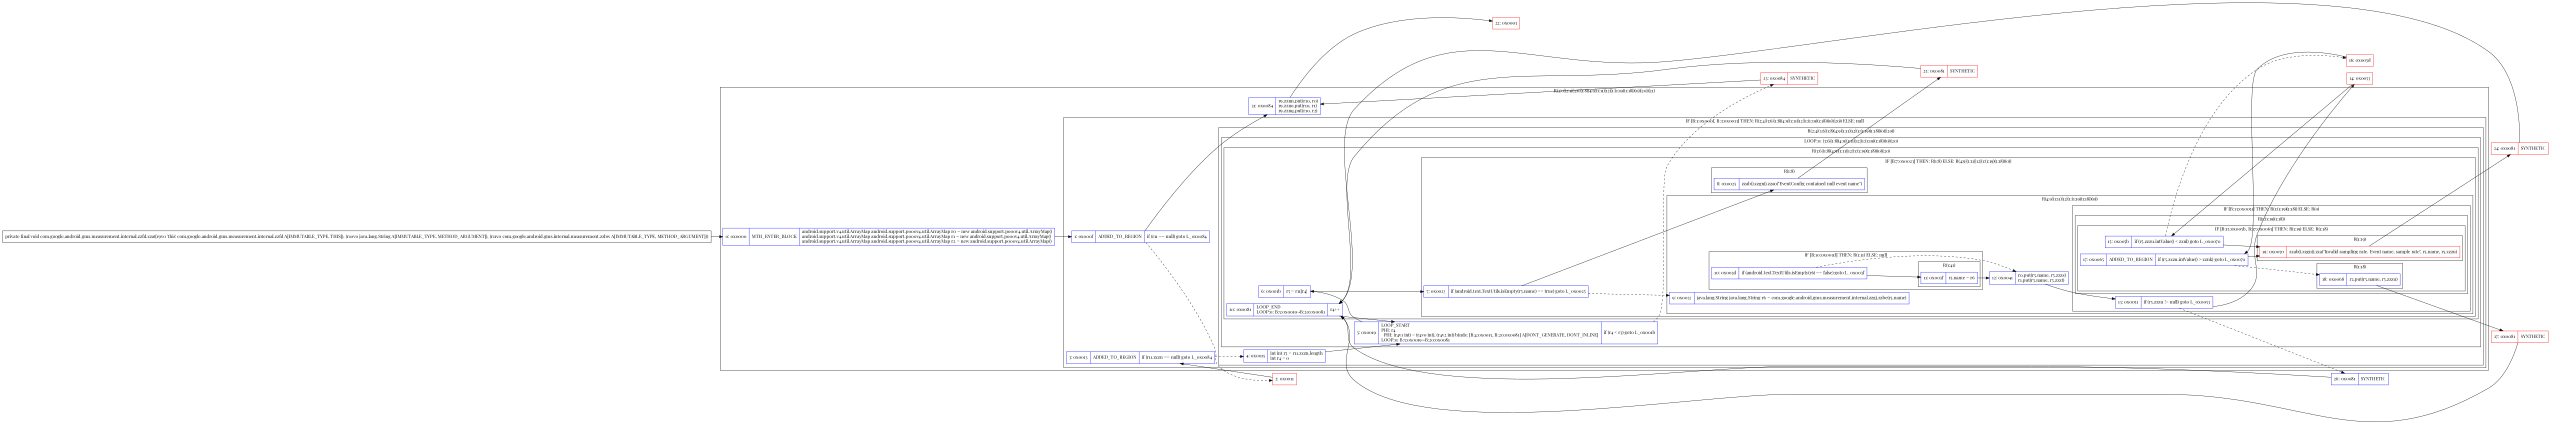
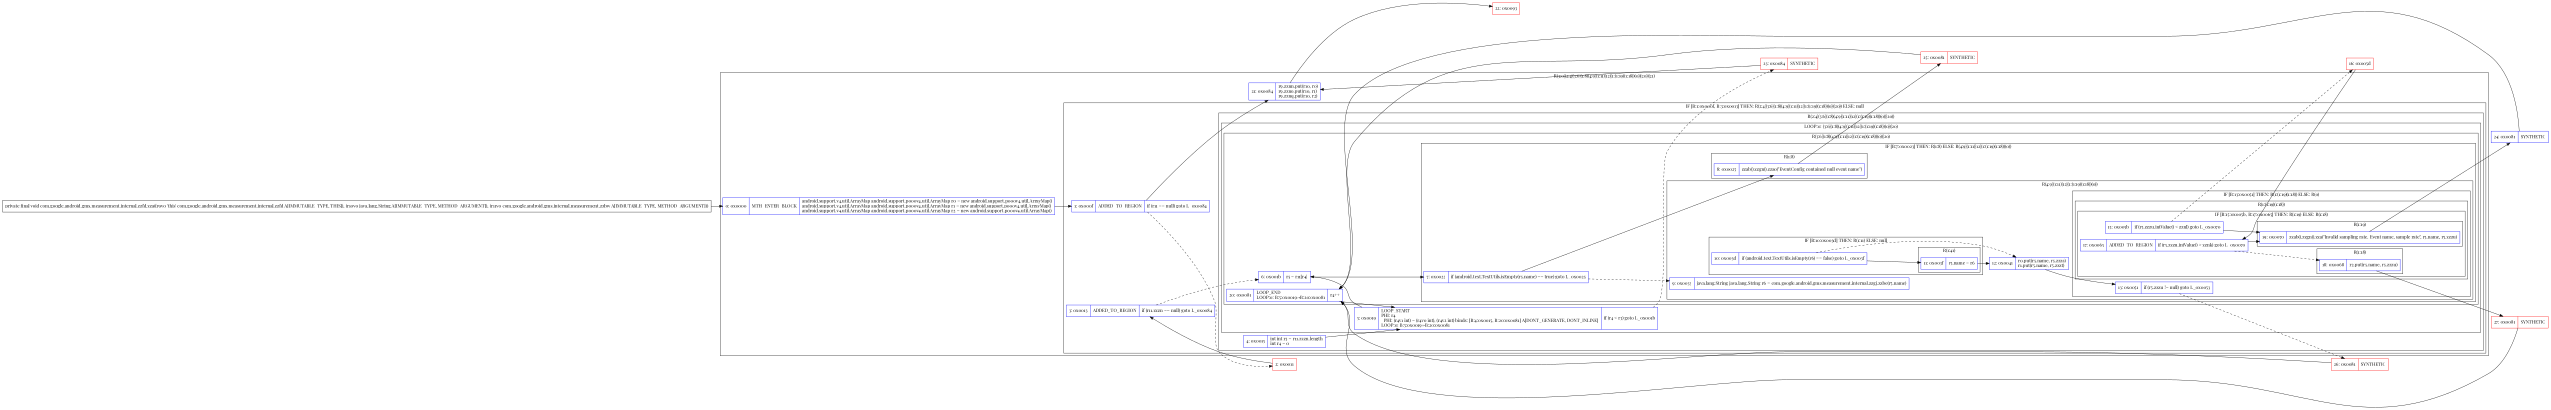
node "14: 0x0053": removed
node "24: 0x0081": color red -> blue
node "19: 0x0070": color red -> blue
edge "3: 0x0013" -> "4: 0x0015": now "3: 0x0013" -> "6: 0x001b"
node "26: 0x0081": color blue -> red
